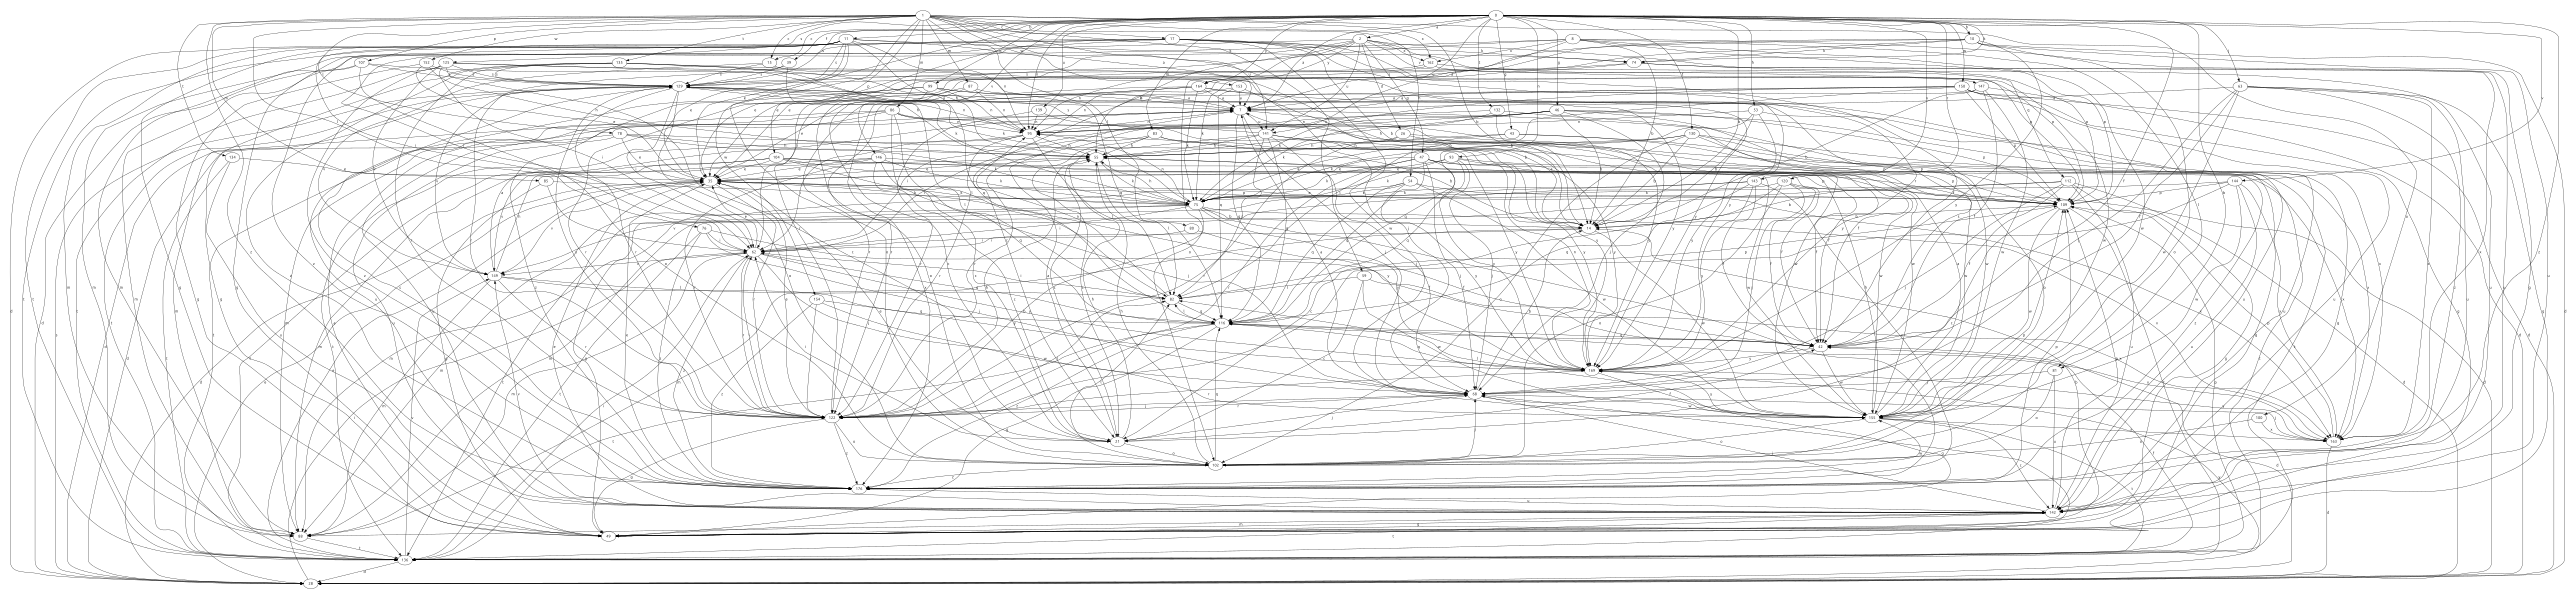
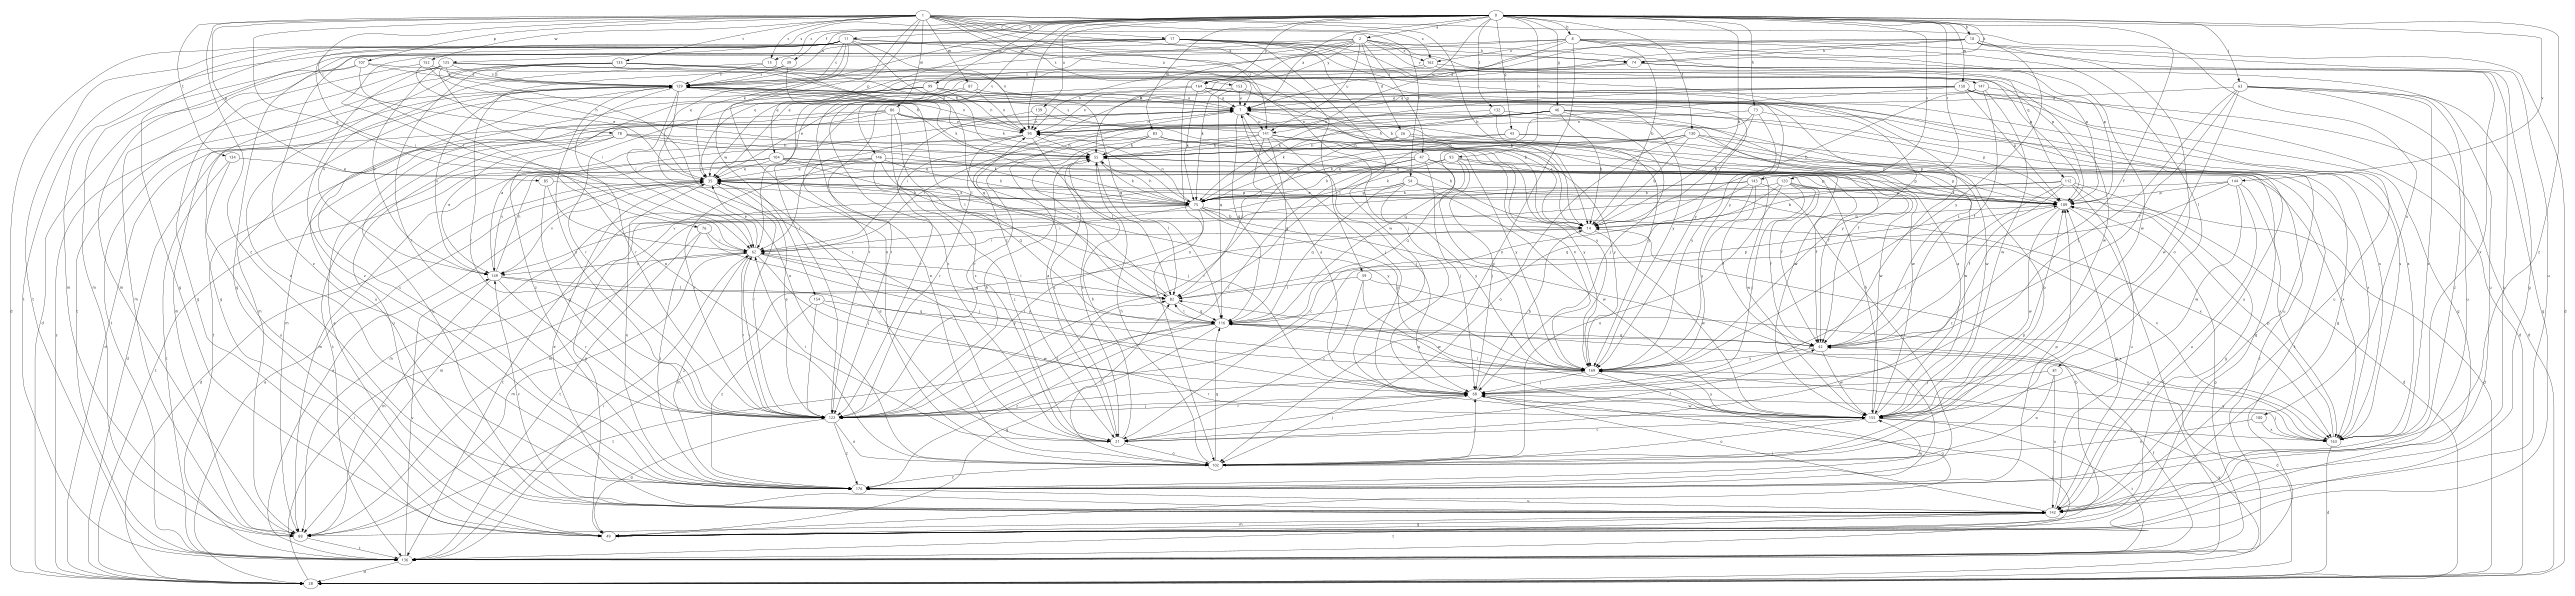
edge "0" -> "81": now "0" -> "8"
edge "2" -> "129": added, label "s"
edge "1" -> "85": label "m" -> "p"
node "53": label "53" -> "73"
edge "99" -> "88": added, label "m"
edge "1" -> "76": label "l" -> "g"
edge "163" -> "129": added, label "s"
edge "78" -> "35": now "78" -> "149"
edge "55" -> "109": label "r" -> "p"
edge "54" -> "75": label "k" -> "g"
edge "120" -> "109": added, label "p"
edge "164" -> "176": now "164" -> "163"
node "80": removed
edge "47" -> "116": removed, label "q"
edge "76" -> "42": removed, label "f"
edge "104" -> "136": now "104" -> "28"
edge "8" -> "102": added, label "o"
edge "75" -> "122": label "b" -> "r"
edge "85" -> "49": now "85" -> "122"
edge "169" -> "68": added, label "j"
edge "155" -> "142": now "155" -> "21"
edge "47" -> "176": removed, label "z"
